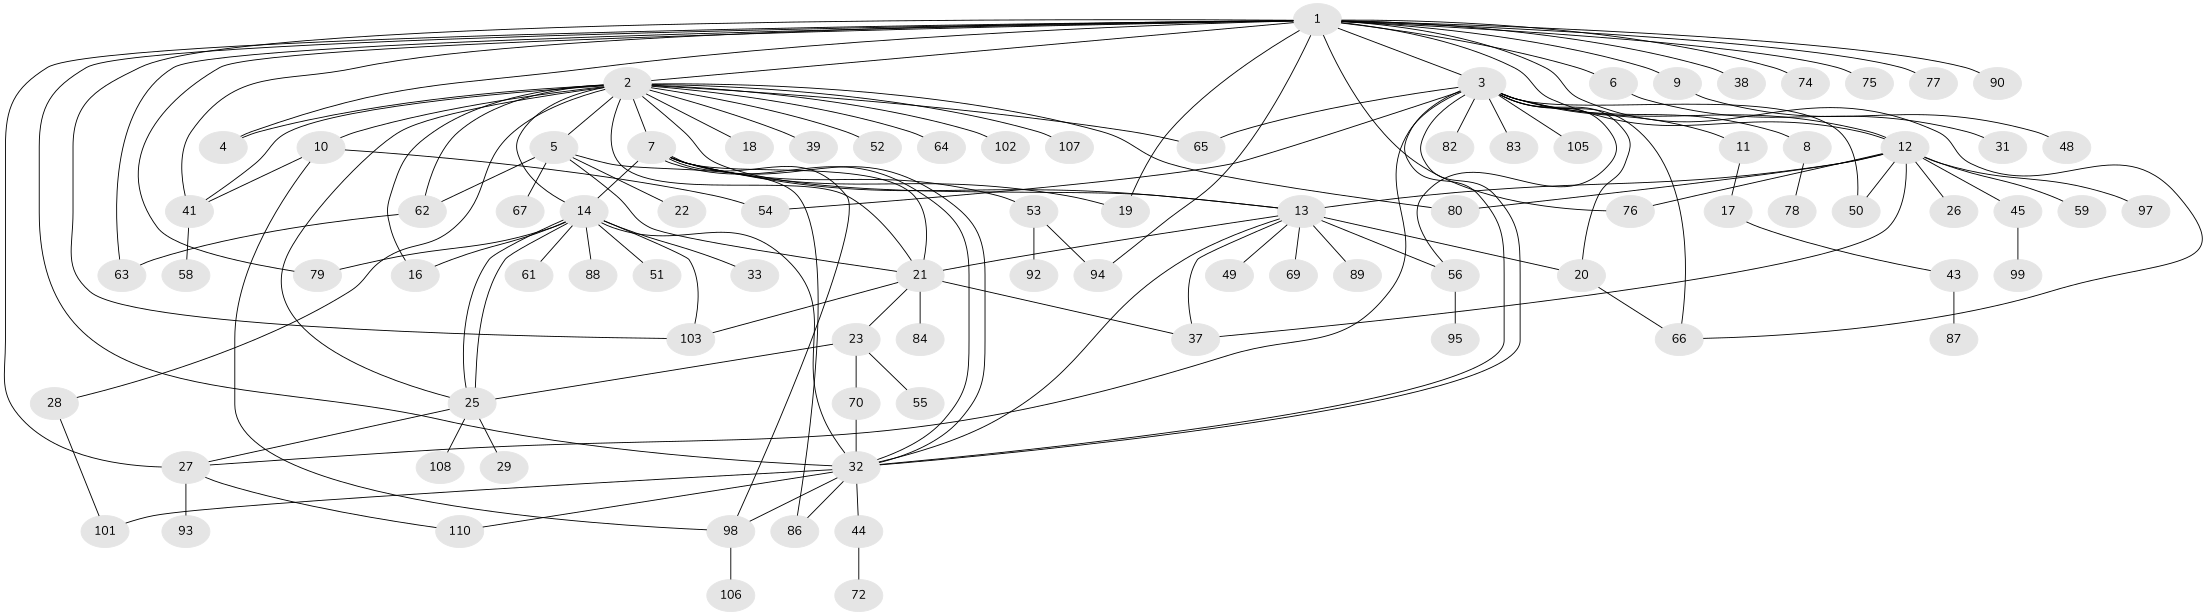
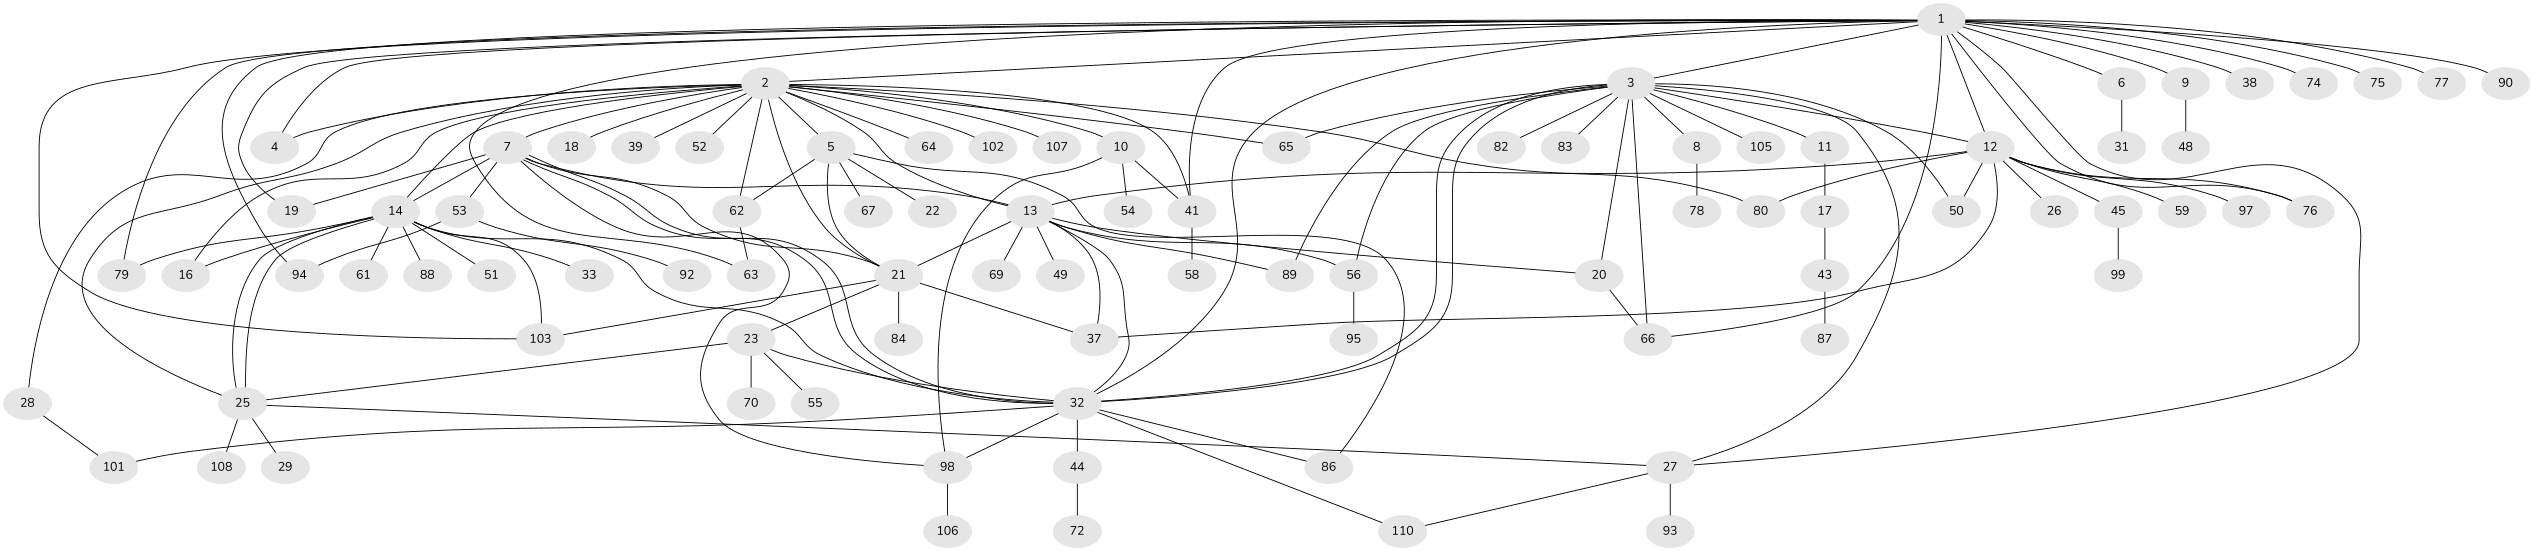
edge "3" -- "54": now "3" -- "89"
edge "70" -- "32": now "23" -- "32"
